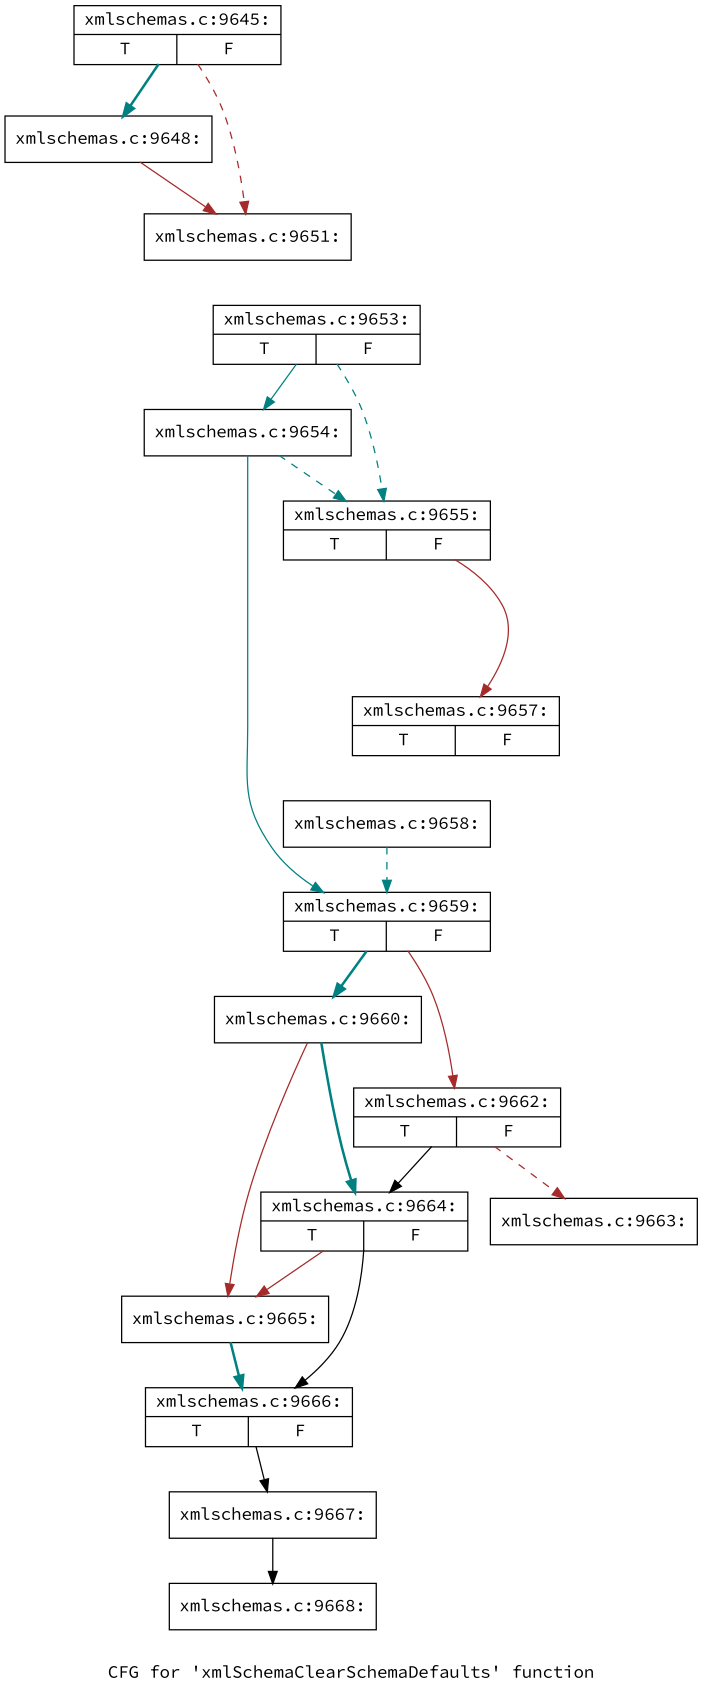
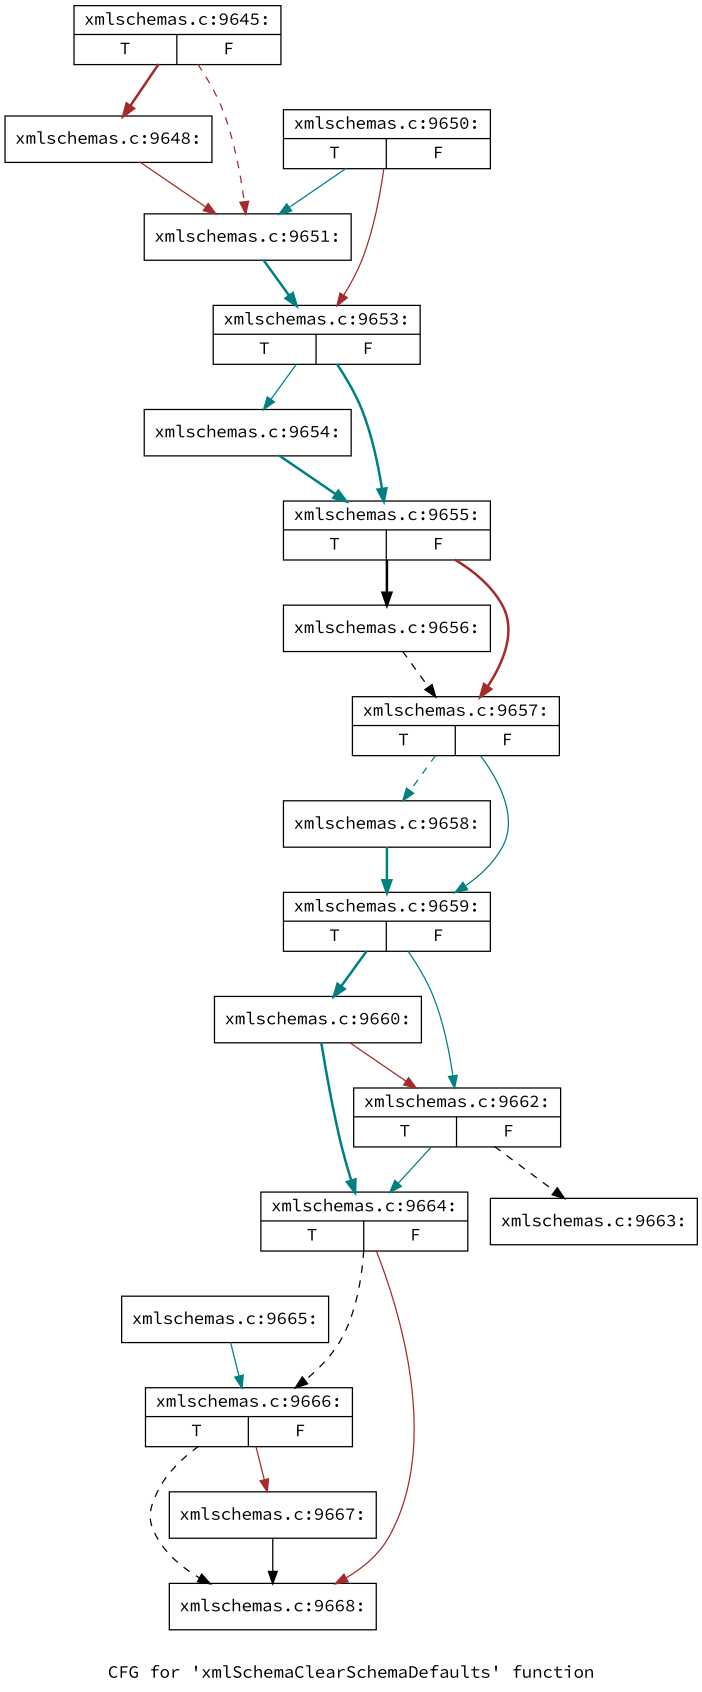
edge "xmlschemas.c:9645:" -> "xmlschemas.c:9648:": color teal -> brown
node "xmlschemas.c:9650:": added
edge "xmlschemas.c:9651:" -> "xmlschemas.c:9653:": added
edge "xmlschemas.c:9653:" -> "xmlschemas.c:9655:": style dashed -> bold
edge "xmlschemas.c:9654:" -> "xmlschemas.c:9655:": style dashed -> bold
edge "xmlschemas.c:9655:" -> "xmlschemas.c:9657:": style solid -> bold
node "xmlschemas.c:9656:": added
edge "xmlschemas.c:9654:" -> "xmlschemas.c:9659:": now "xmlschemas.c:9657:" -> "xmlschemas.c:9659:"
edge "xmlschemas.c:9657:" -> "xmlschemas.c:9658:": added
edge "xmlschemas.c:9658:" -> "xmlschemas.c:9659:": style dashed -> bold
edge "xmlschemas.c:9659:" -> "xmlschemas.c:9662:": color brown -> teal
edge "xmlschemas.c:9660:" -> "xmlschemas.c:9665:": now "xmlschemas.c:9660:" -> "xmlschemas.c:9662:"
edge "xmlschemas.c:9662:" -> "xmlschemas.c:9664:": color black -> teal
edge "xmlschemas.c:9662:" -> "xmlschemas.c:9663:": color brown -> black
edge "xmlschemas.c:9664:" -> "xmlschemas.c:9665:": now "xmlschemas.c:9664:" -> "xmlschemas.c:9668:"
edge "xmlschemas.c:9664:" -> "xmlschemas.c:9666:": style solid -> dashed
edge "xmlschemas.c:9665:" -> "xmlschemas.c:9666:": style bold -> solid
edge "xmlschemas.c:9666:" -> "xmlschemas.c:9667:": color black -> brown
edge "xmlschemas.c:9666:" -> "xmlschemas.c:9668:": added
